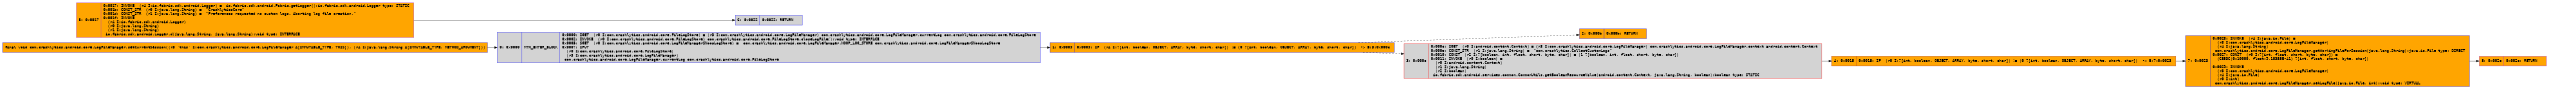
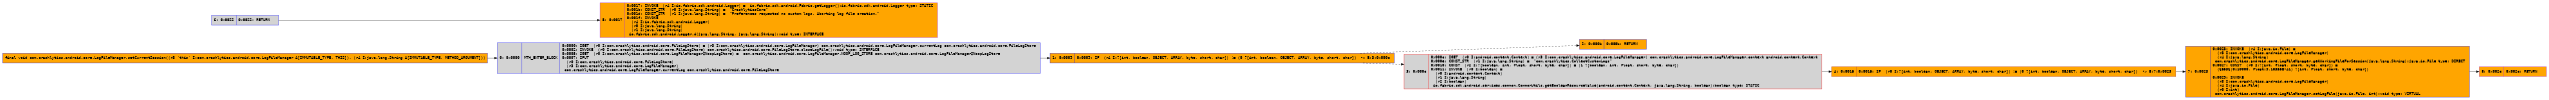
edge "5: 0x0017" -> "6: 0x0022": reversed
